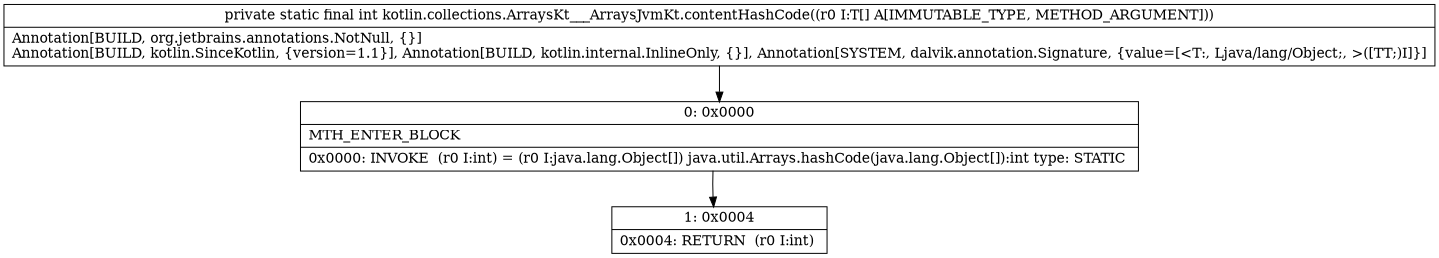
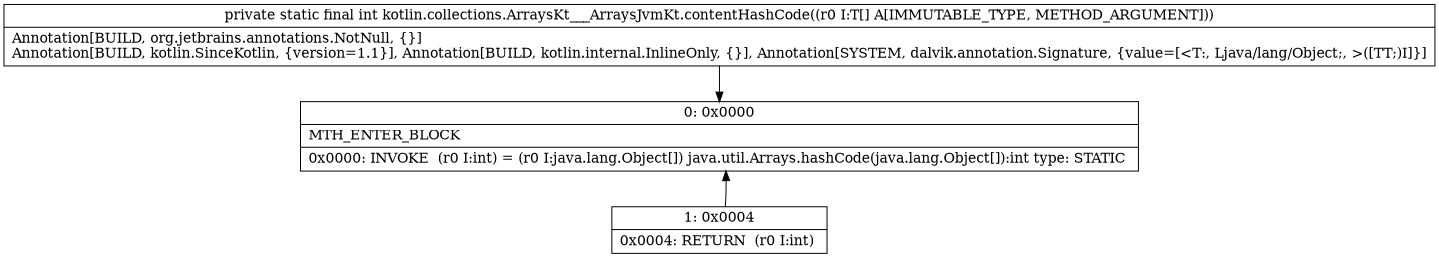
edge "0: 0x0000" -> "1: 0x0004": reversed
